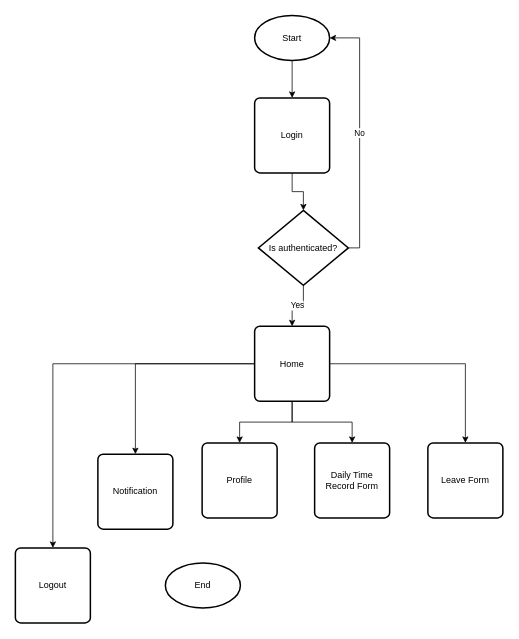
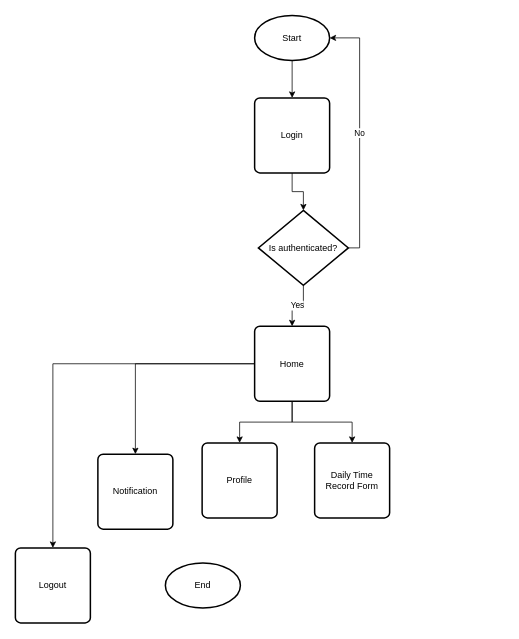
edge "Home" -> "Leave Form": removed
node "Leave Form": removed
